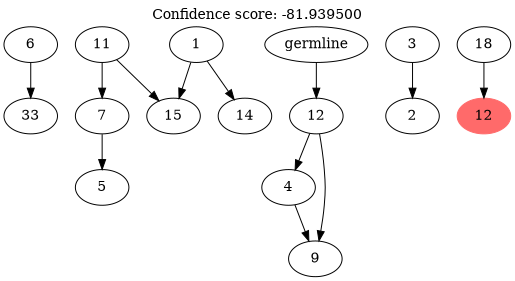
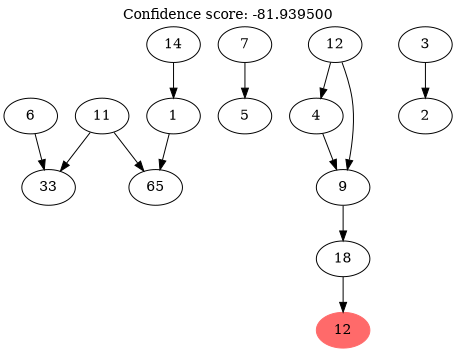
node "germline": removed
edge "11" -> "7": now "11" -> "33"
edge "1" -> "14": reversed
node "15": label "15" -> "65"
edge "9" -> "18": added
